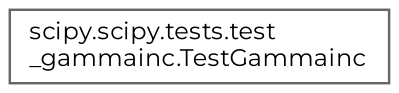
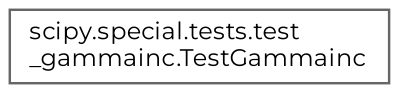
node "scipy.scipy.tests.test _gammainc.TestGammainc": label "scipy.scipy.tests.test _gammainc.TestGammainc" -> "scipy.special.tests.test _gammainc.TestGammainc"
